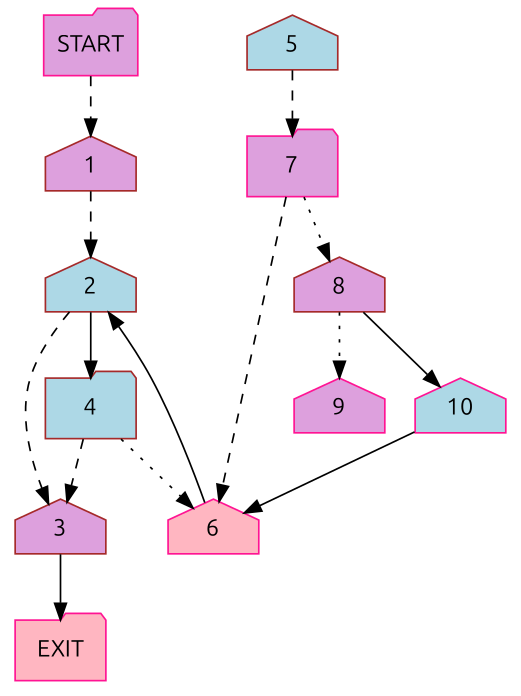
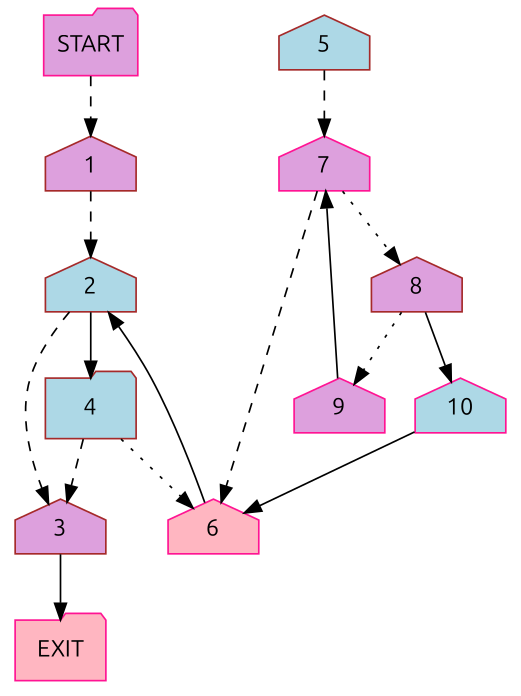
node "7": shape folder -> house
edge "9" -> "7": added
